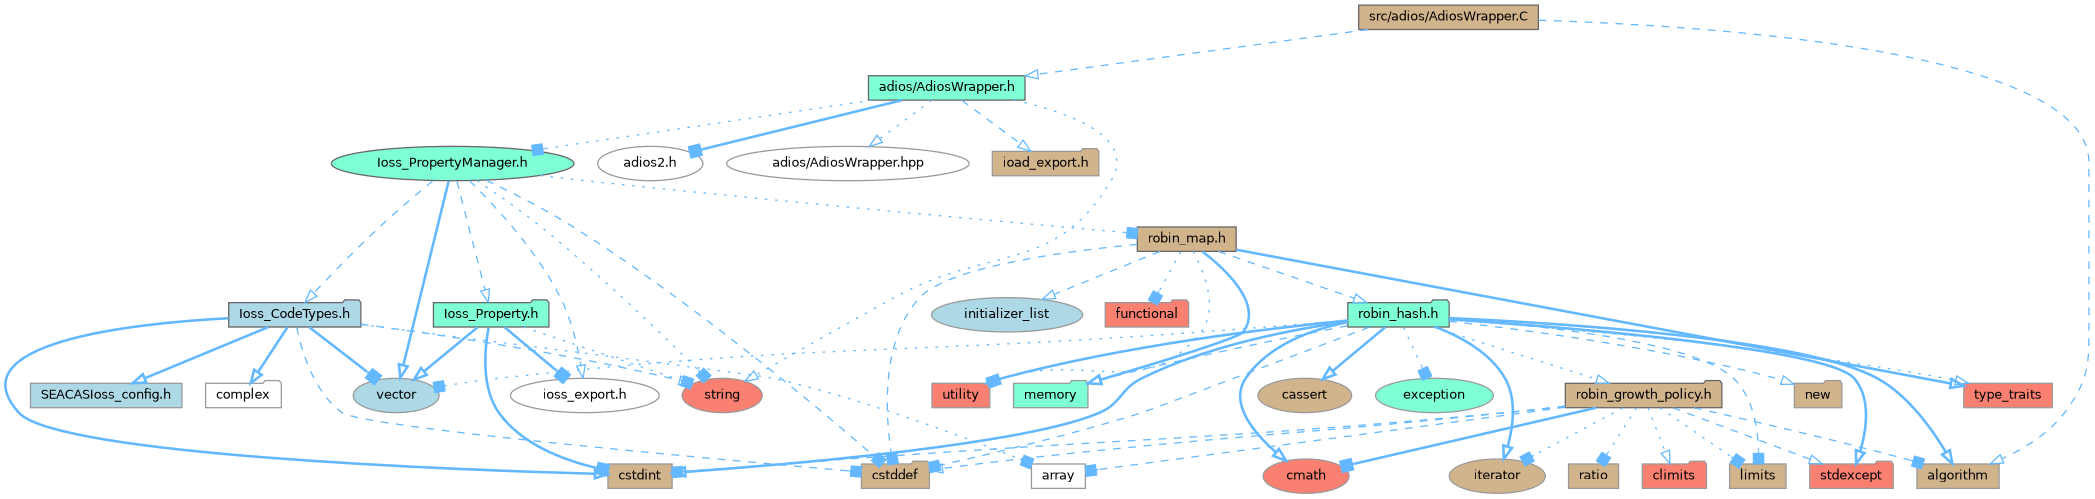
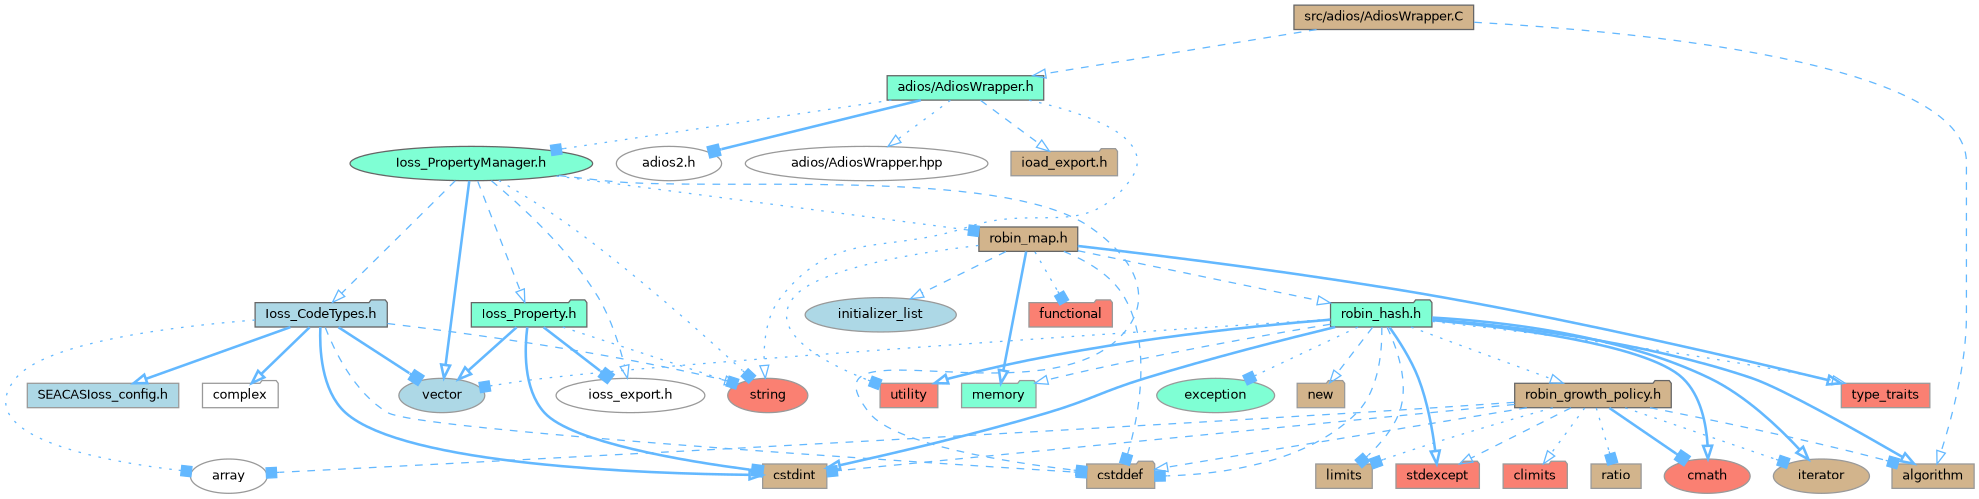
node "cassert": removed
node "array": shape box -> ellipse
